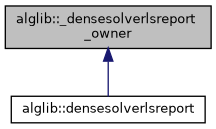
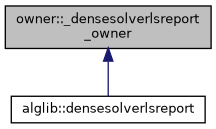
node "alglib::_densesolverlsreport _owner": label "alglib::_densesolverlsreport _owner" -> "owner::_densesolverlsreport _owner"
